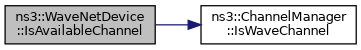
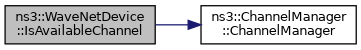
node "ns3::ChannelManager ::IsWaveChannel": label "ns3::ChannelManager ::IsWaveChannel" -> "ns3::ChannelManager ::ChannelManager"
